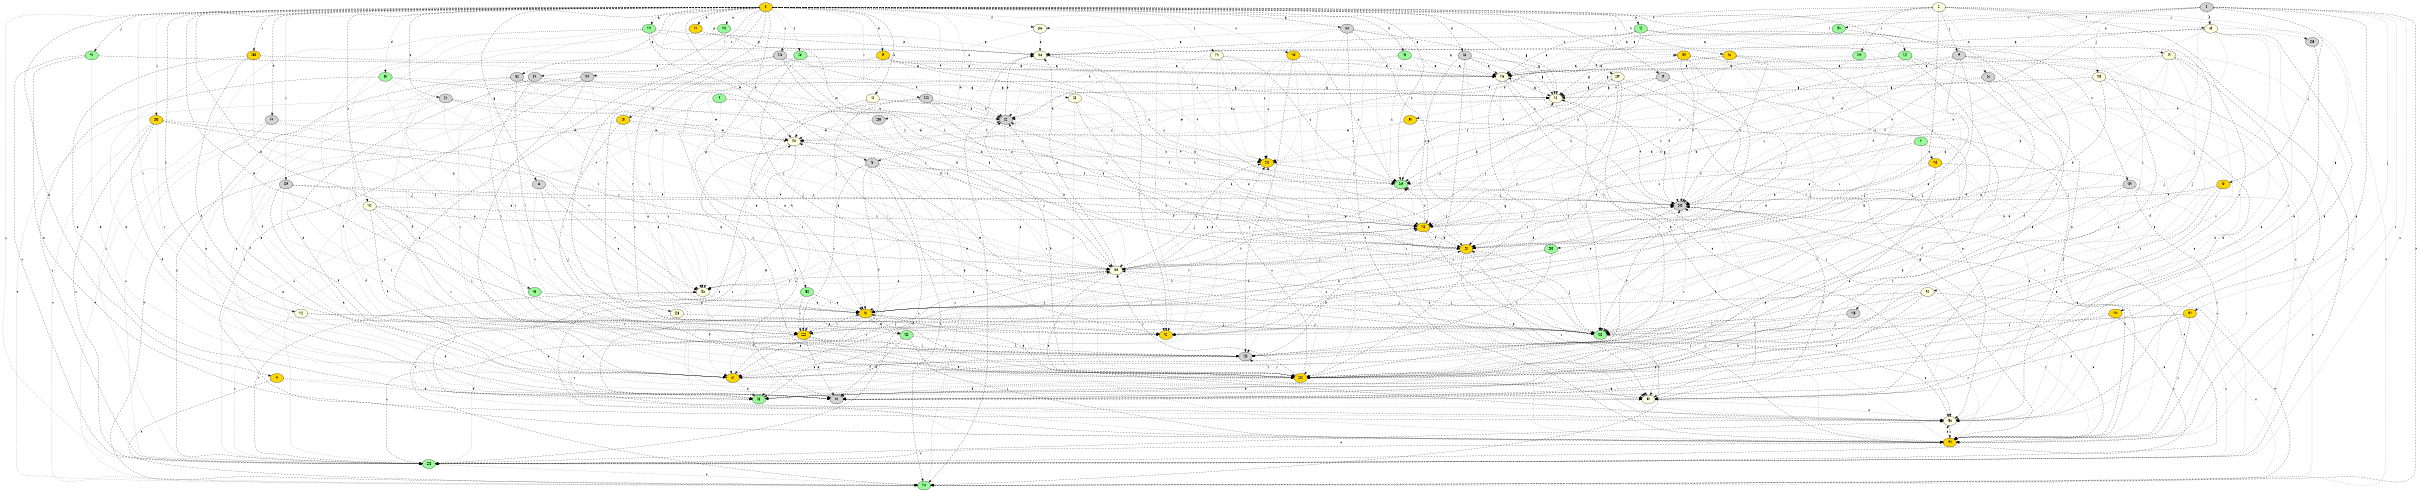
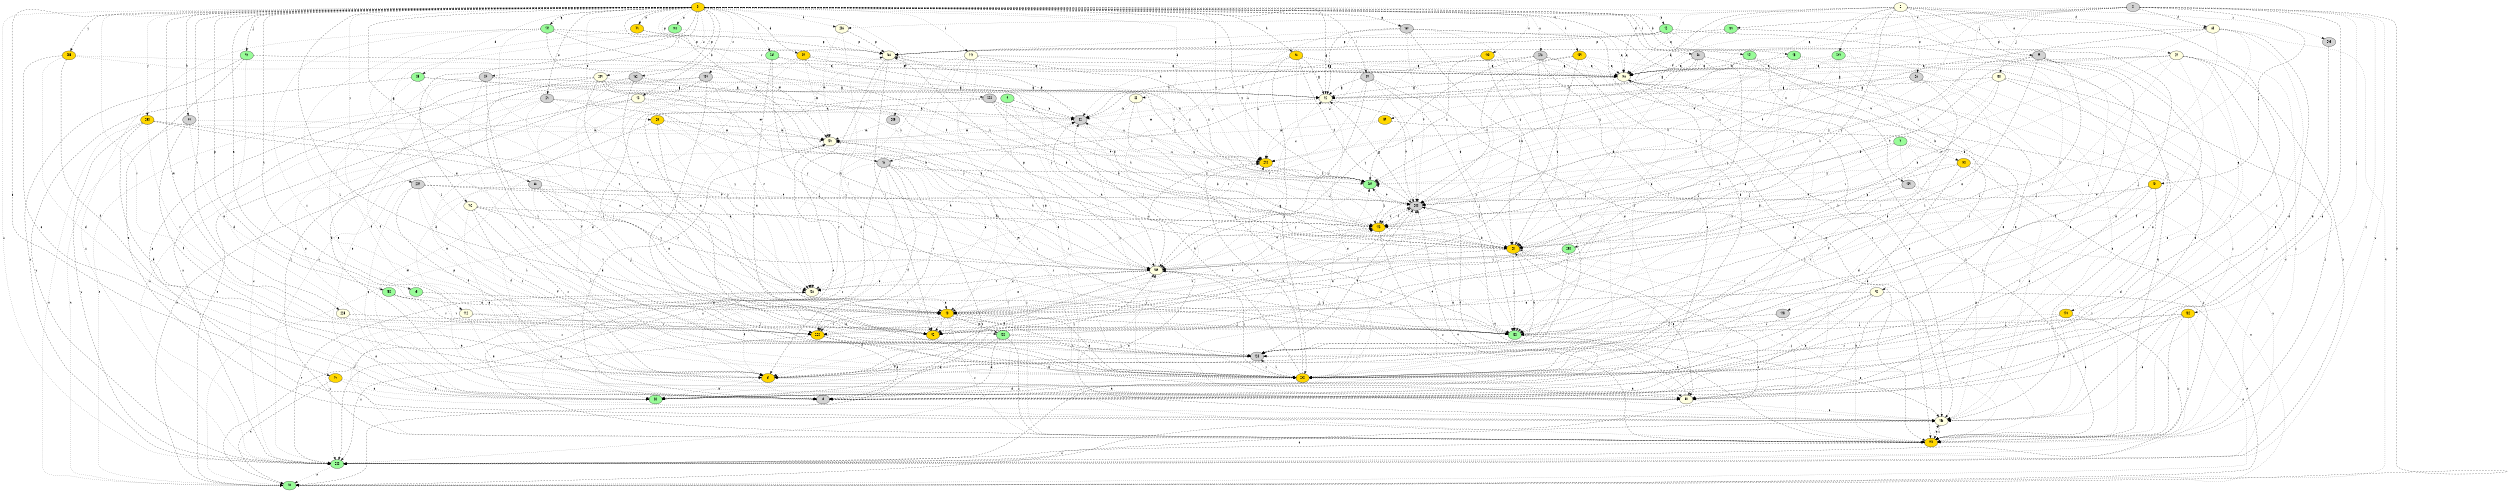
edge "255" -> "103": removed, label "j"
